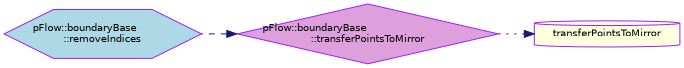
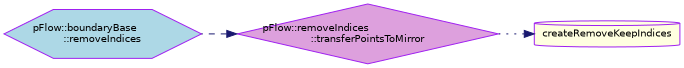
node "pFlow::boundaryBase ::transferPointsToMirror": label "pFlow::boundaryBase ::transferPointsToMirror" -> "pFlow::removeIndices ::transferPointsToMirror"
node "transferPointsToMirror": label "transferPointsToMirror" -> "createRemoveKeepIndices"
